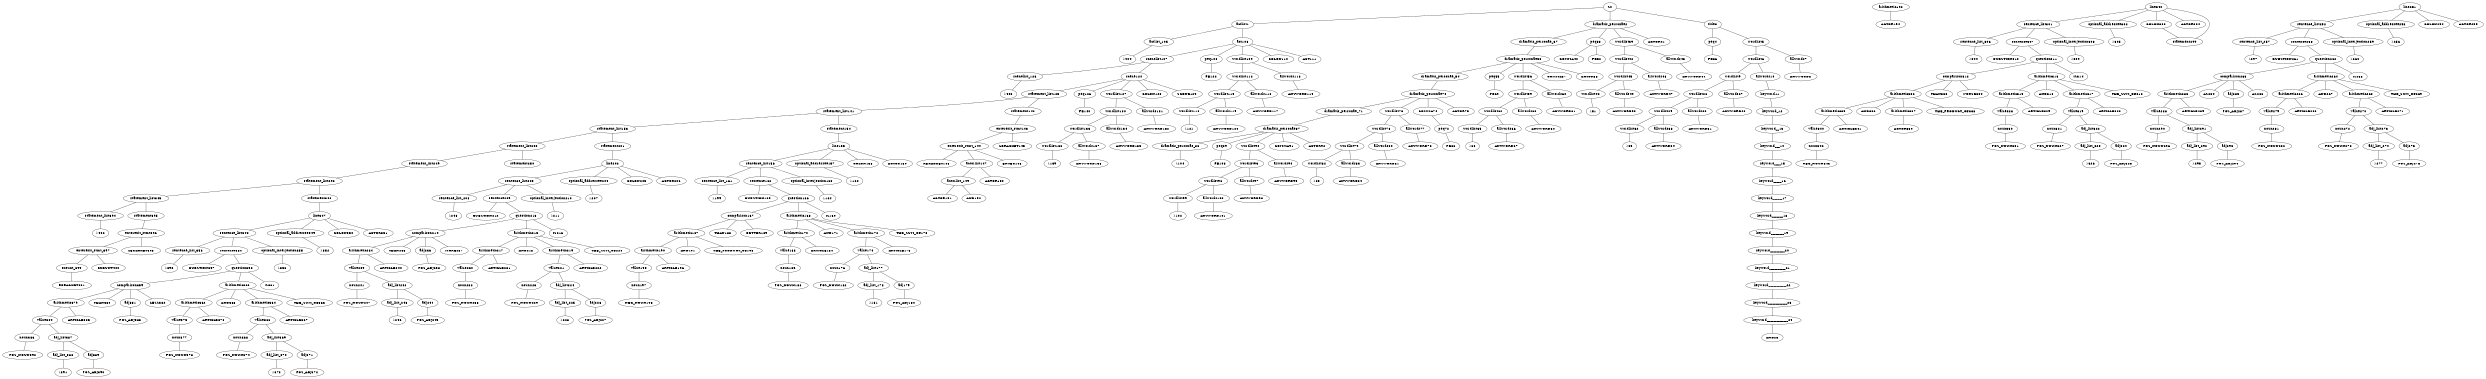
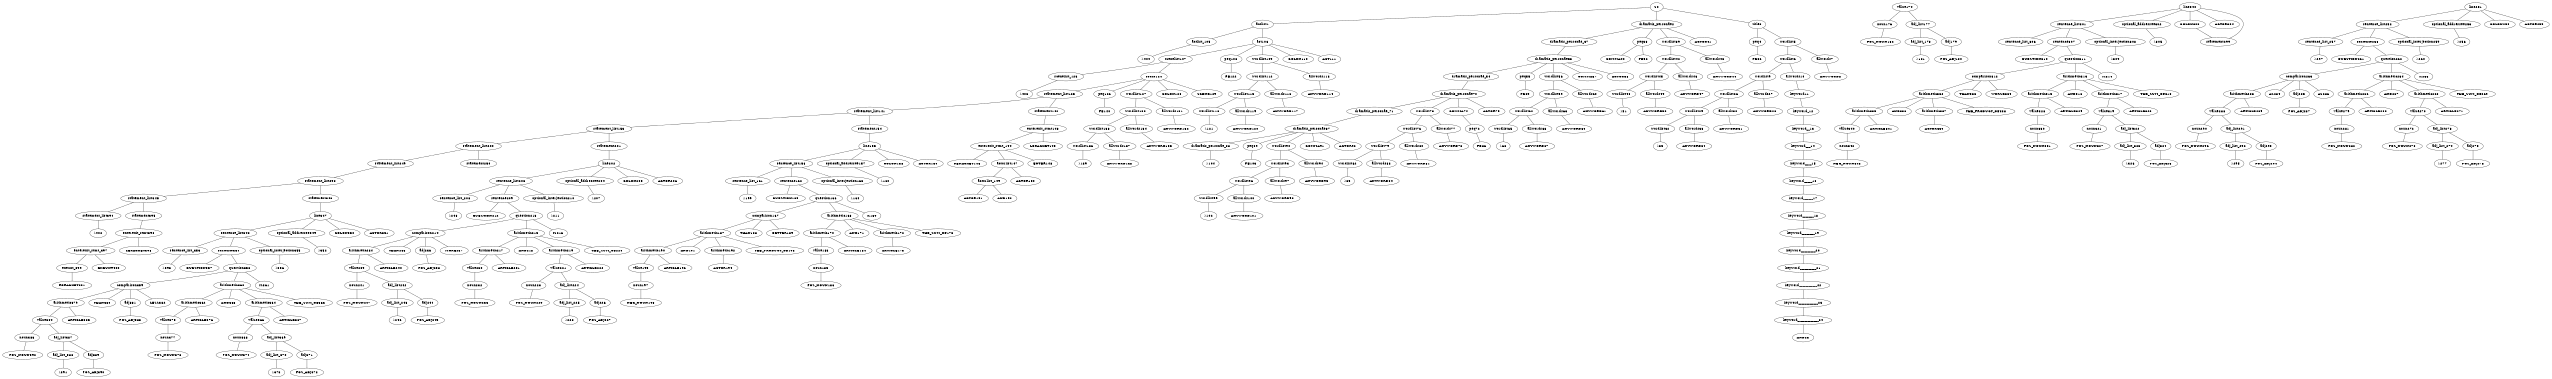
node "λ344": removed
edge "arithmetic187" -- "arithmetic192": added
edge "arithmetic172" -- "value174": removed
